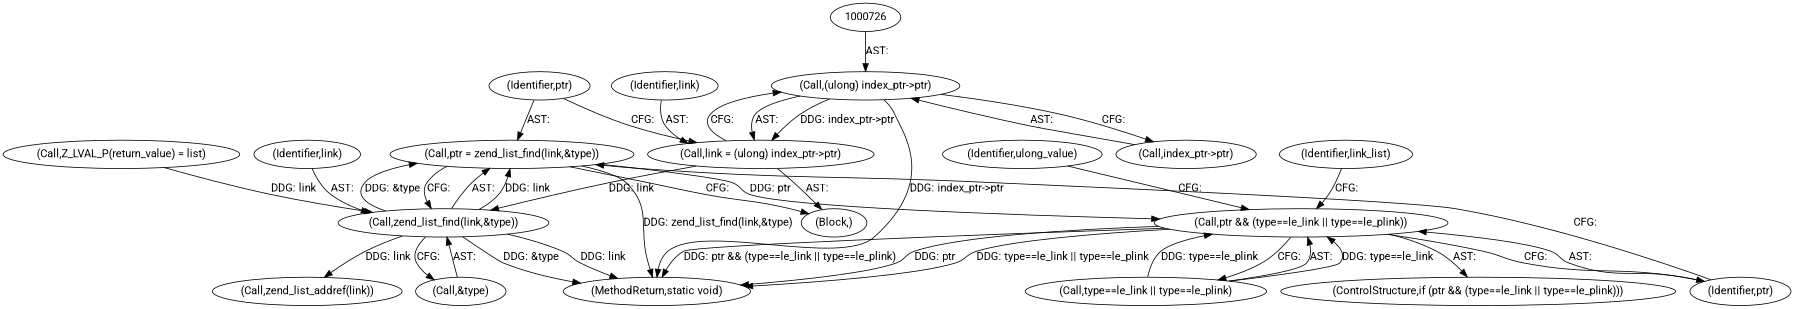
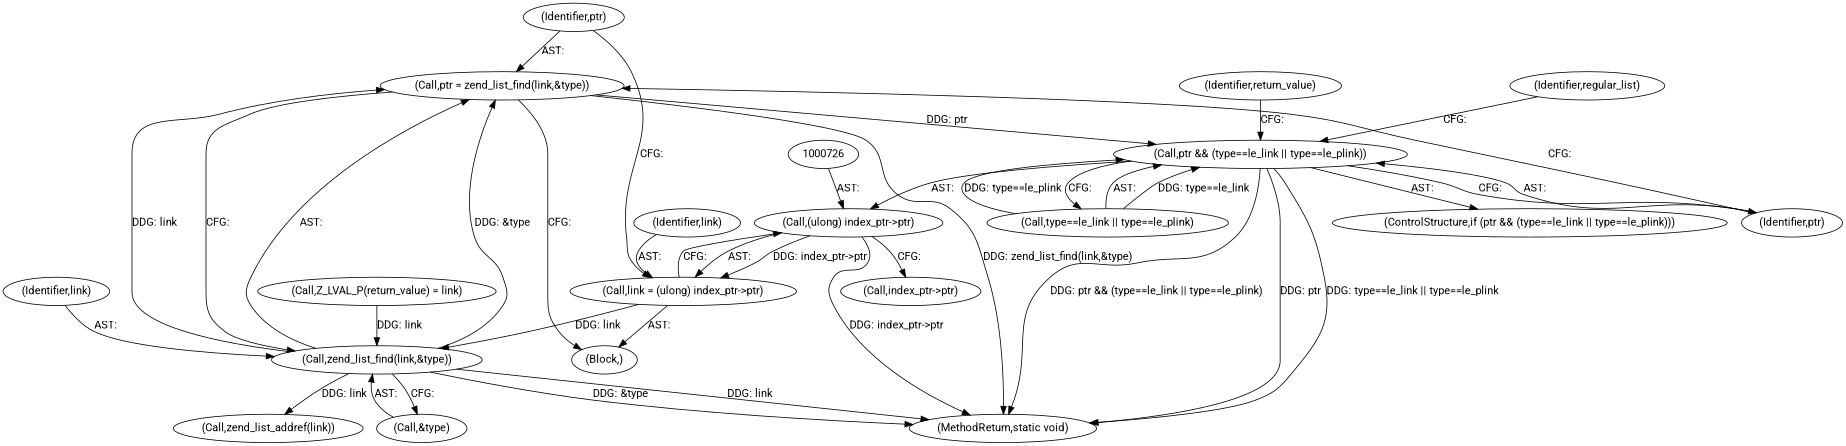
edge "(Call,index_ptr->ptr)" -> "(Call,(ulong) index_ptr->ptr)": now "(Call,ptr && (type==le_link || type==le_plink))" -> "(Call,(ulong) index_ptr->ptr)"
node "(Call,Z_LVAL_P(return_value) = list)": label "(Call,Z_LVAL_P(return_value) = list)" -> "(Call,Z_LVAL_P(return_value) = link)"
node "(Identifier,ulong_value)": label "(Identifier,ulong_value)" -> "(Identifier,return_value)"
node "(Identifier,link_list)": label "(Identifier,link_list)" -> "(Identifier,regular_list)"
